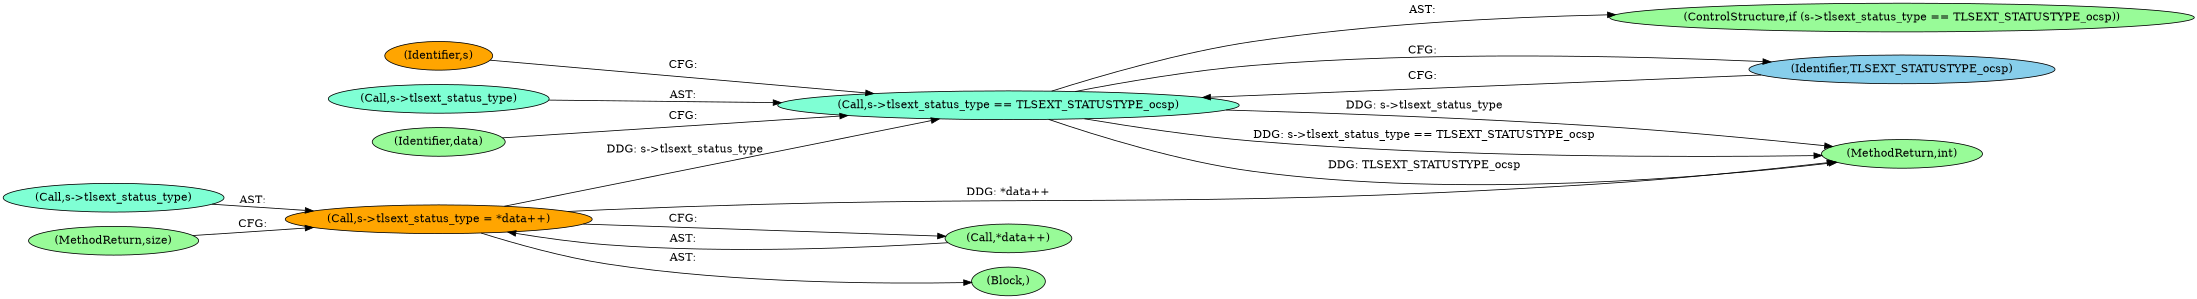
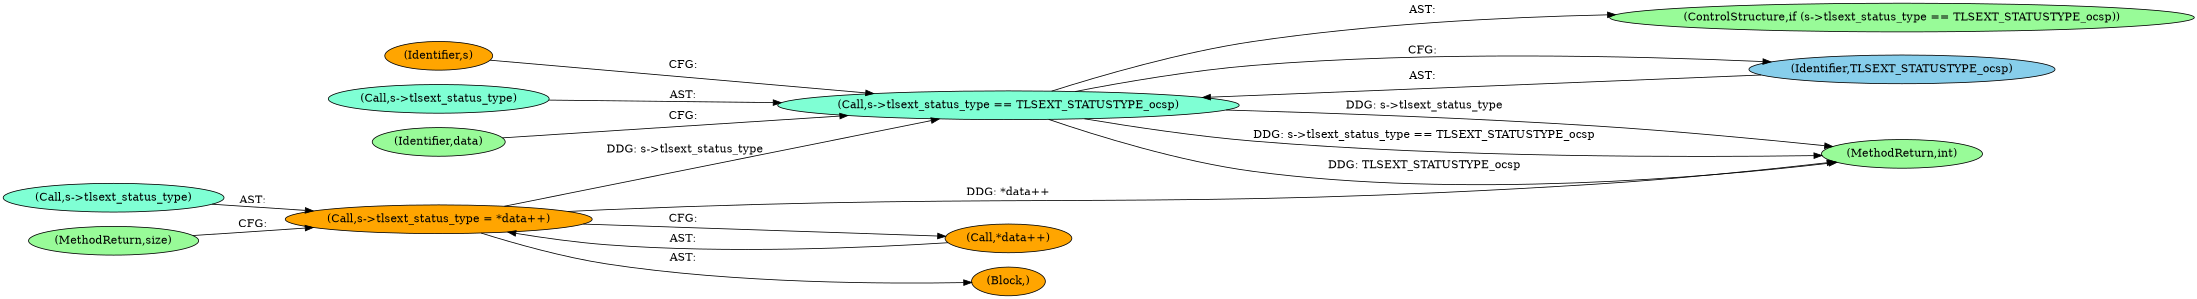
edge "(Identifier,TLSEXT_STATUSTYPE_ocsp)" -> "(Call,s->tlsext_status_type == TLSEXT_STATUSTYPE_ocsp)": label "CFG: " -> "AST: "
node "(Call,*data++)": fillcolor palegreen -> orange
node "(Block,)": fillcolor palegreen -> orange
